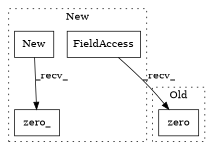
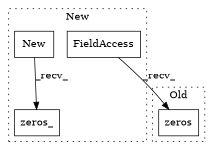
node "zero_": label "zero_" -> "zeros_"
node "zero": label "zero" -> "zeros"
